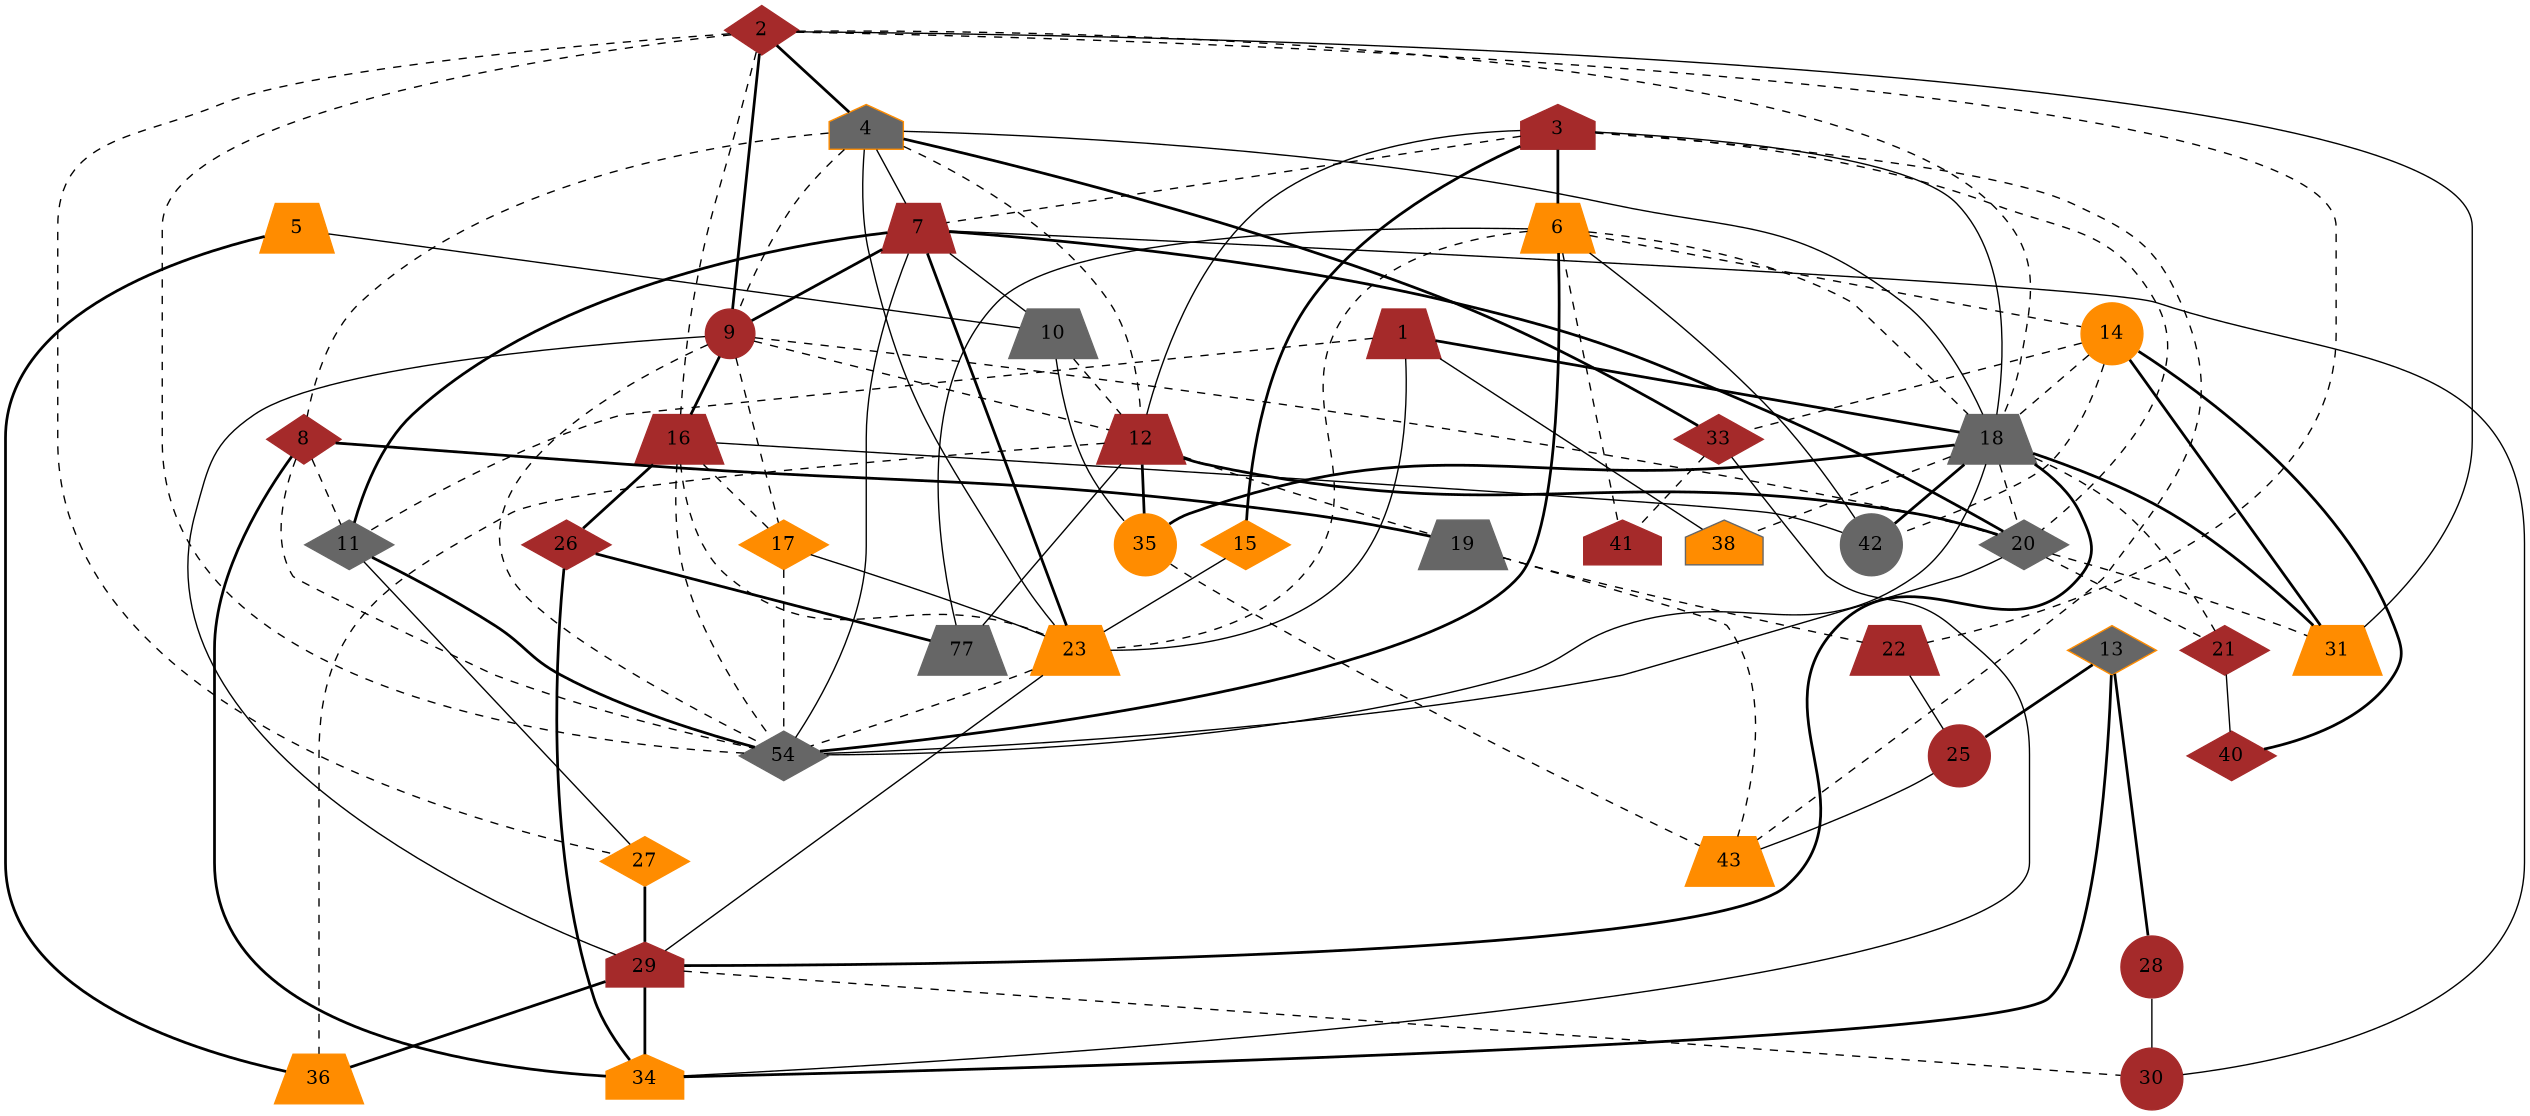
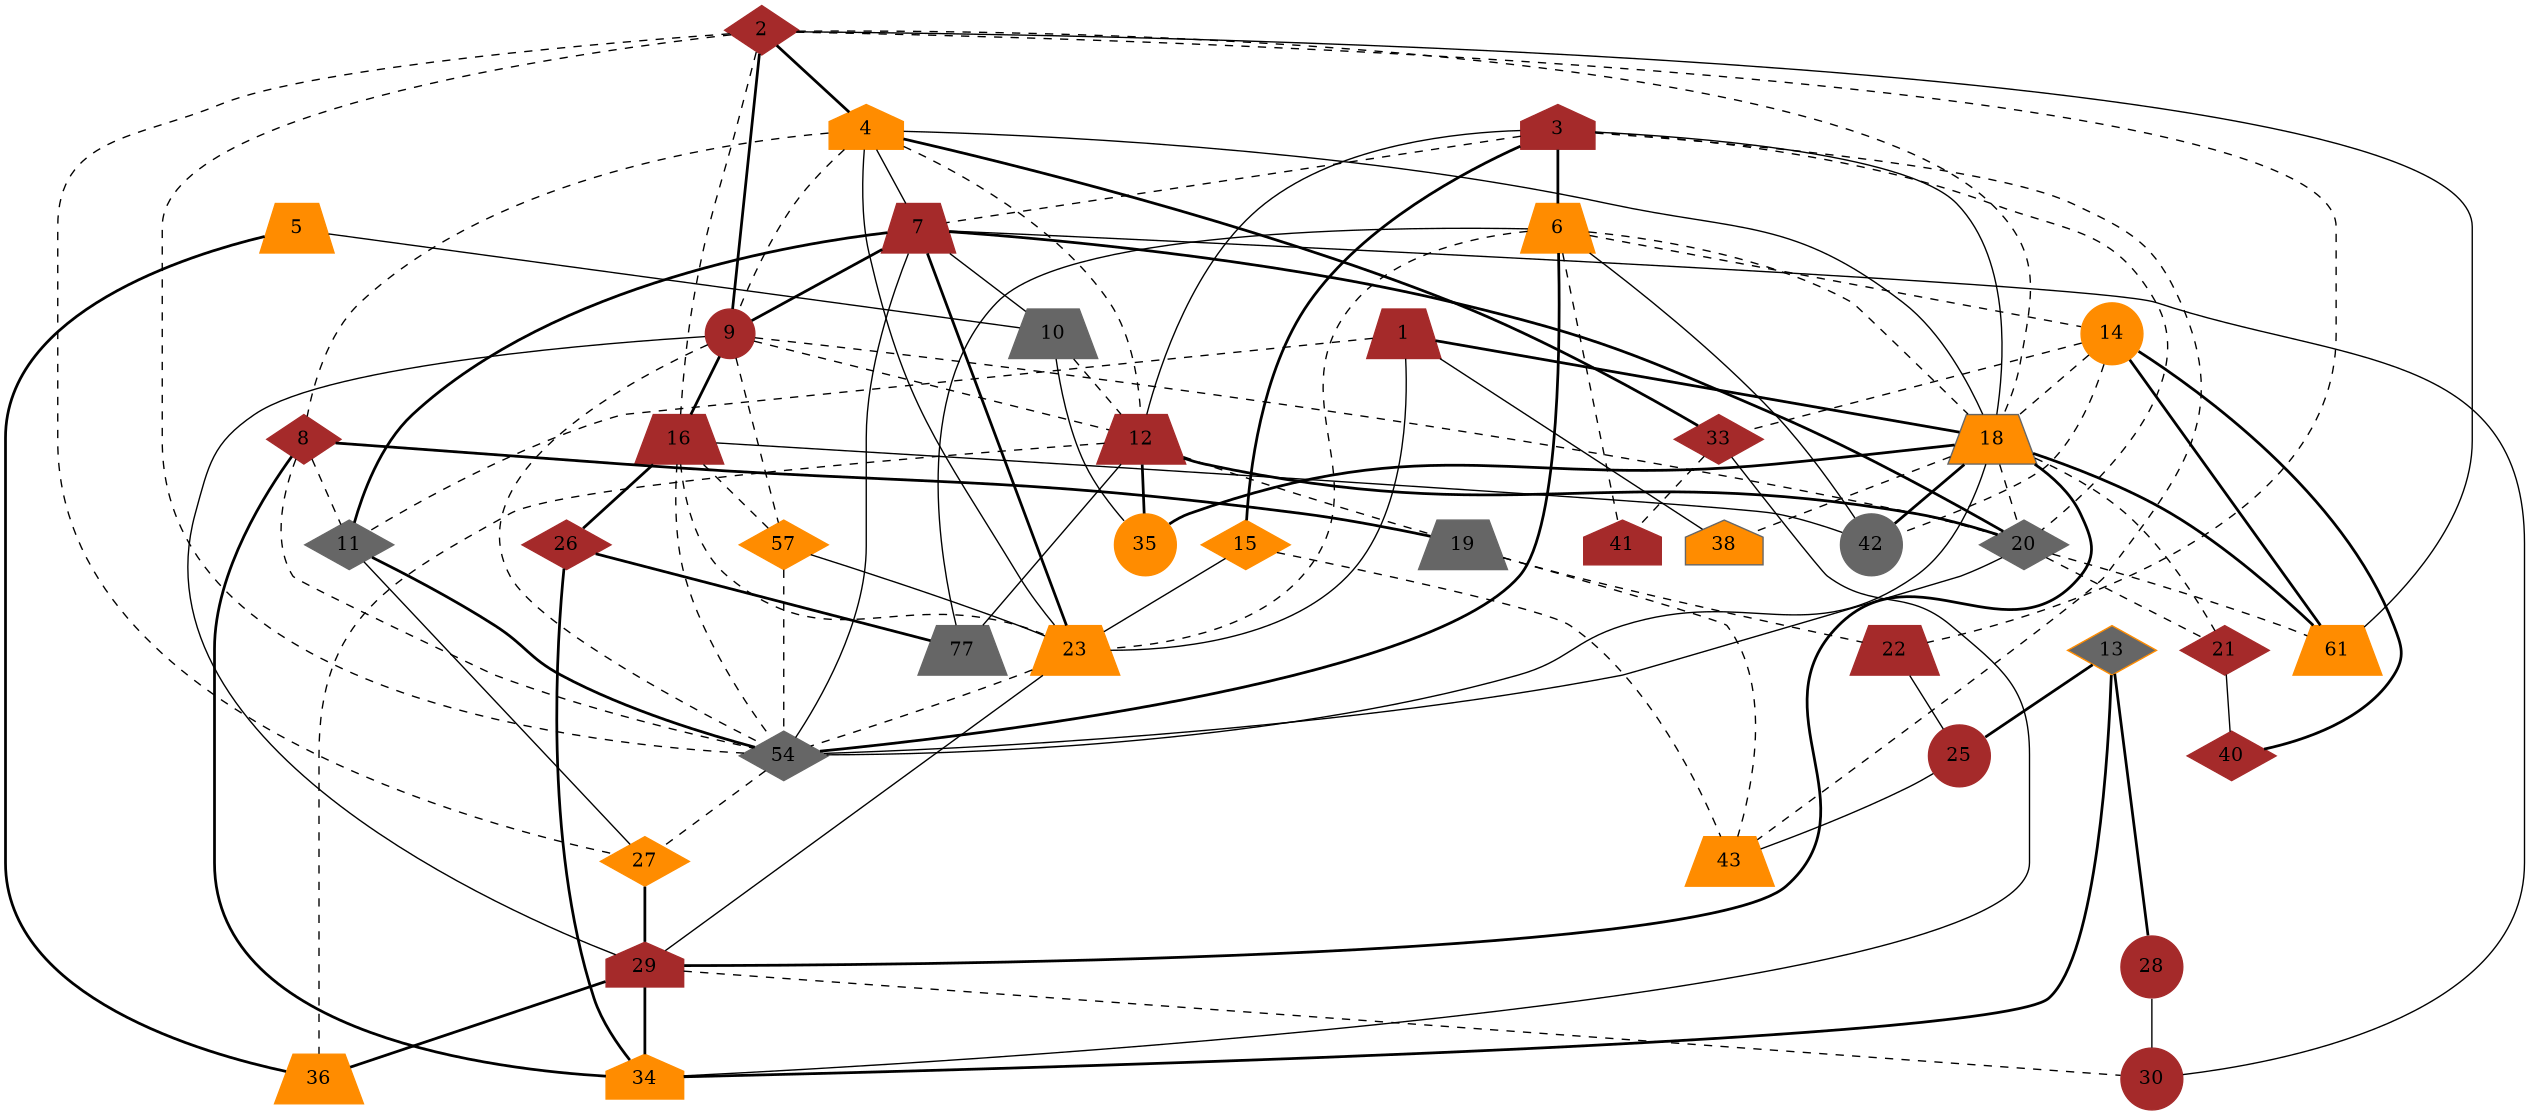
node "4": fillcolor gray40 -> darkorange
node "18": fillcolor gray40 -> darkorange
node "17": label "17" -> "57"
node "31": label "31" -> "61"
edge "35" -- "43": now "15" -- "43"
edge "54" -- "27": added
